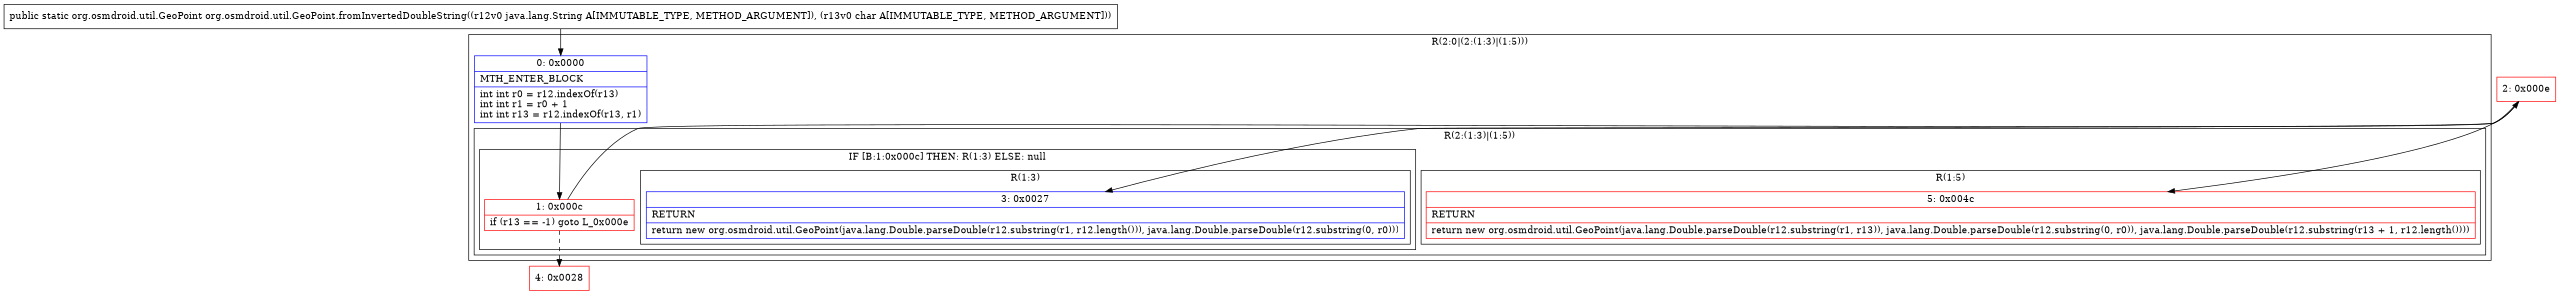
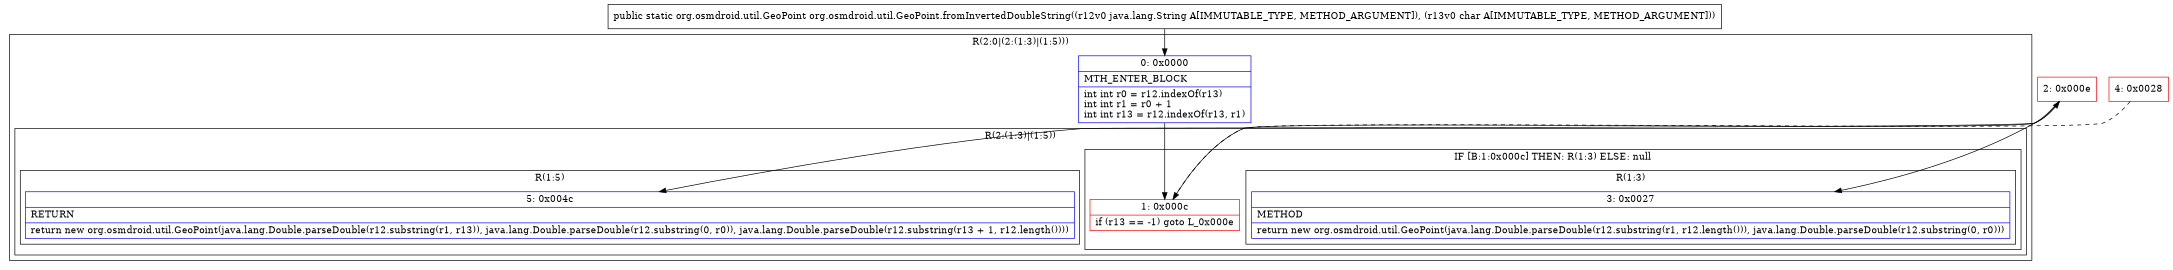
node "3: 0x0027": text "RETURN" -> "METHOD"
node "5: 0x004c": color red -> blue
edge "1: 0x000c" -> "4: 0x0028": reversed
